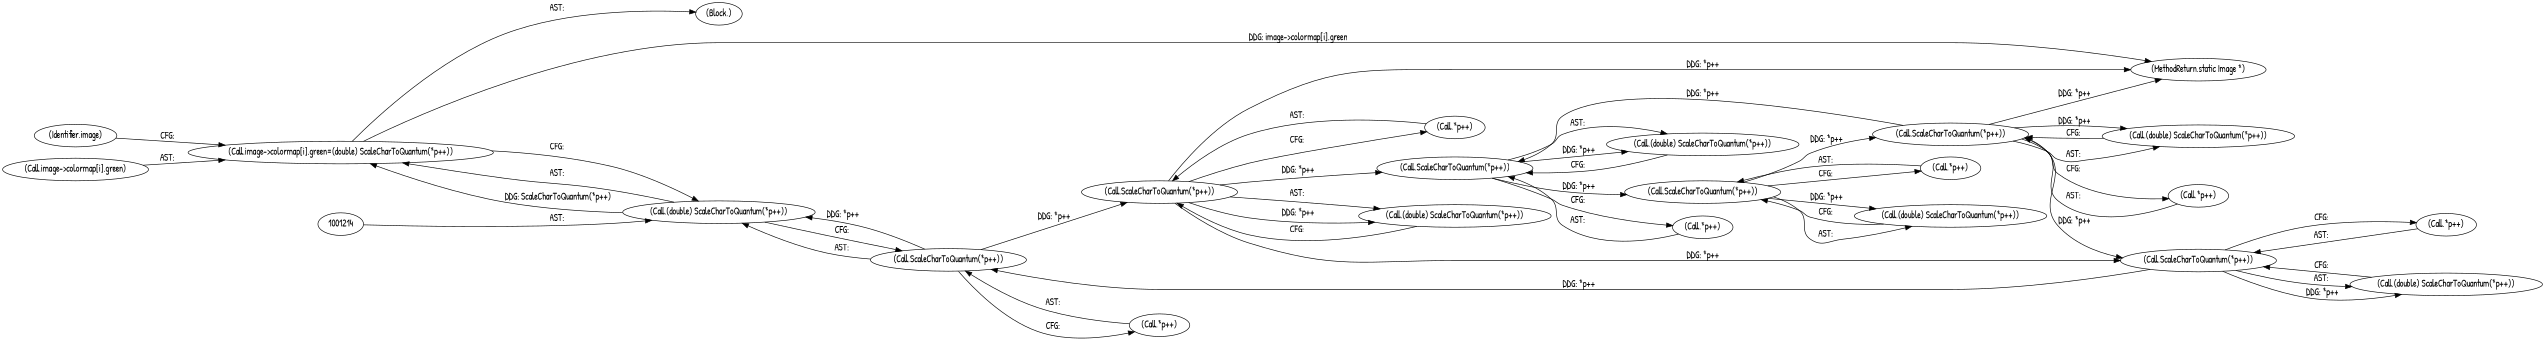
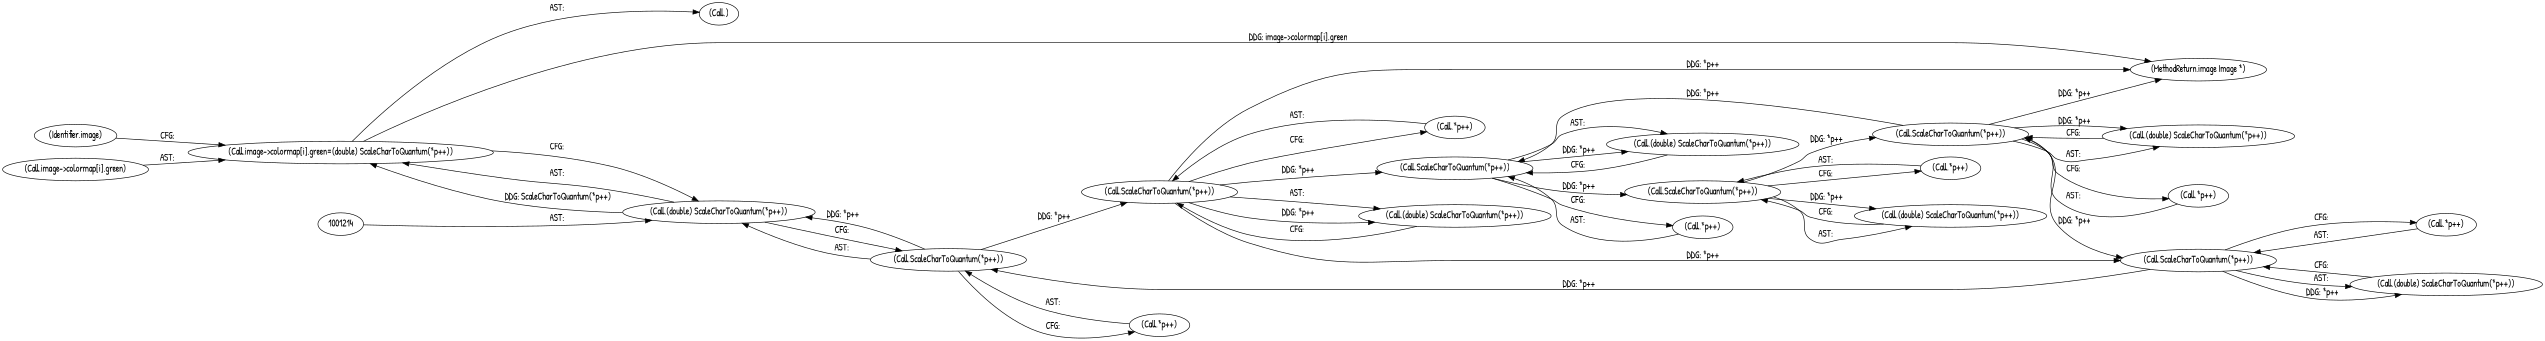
node "(Block,)": label "(Block,)" -> "(Call,)"
node "(MethodReturn,static Image *)": label "(MethodReturn,static Image *)" -> "(MethodReturn,image Image *)"
